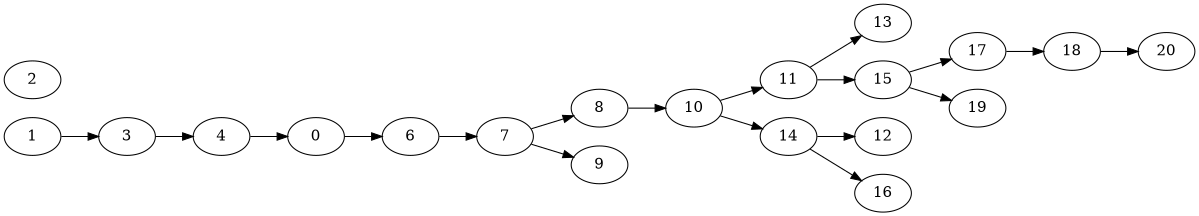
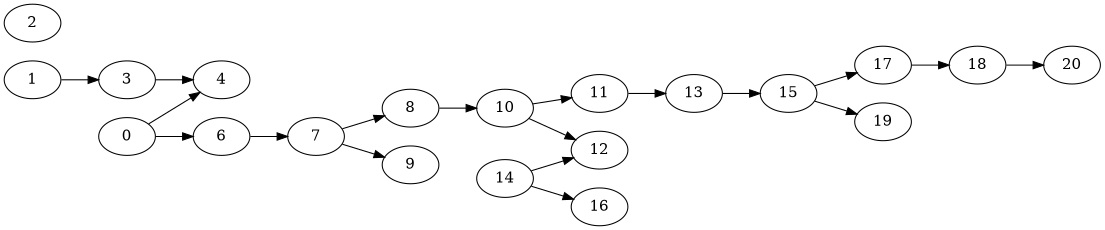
edge "11" -> "15": now "13" -> "15"
edge "10" -> "14": now "10" -> "12"
edge "4" -> "0": reversed
